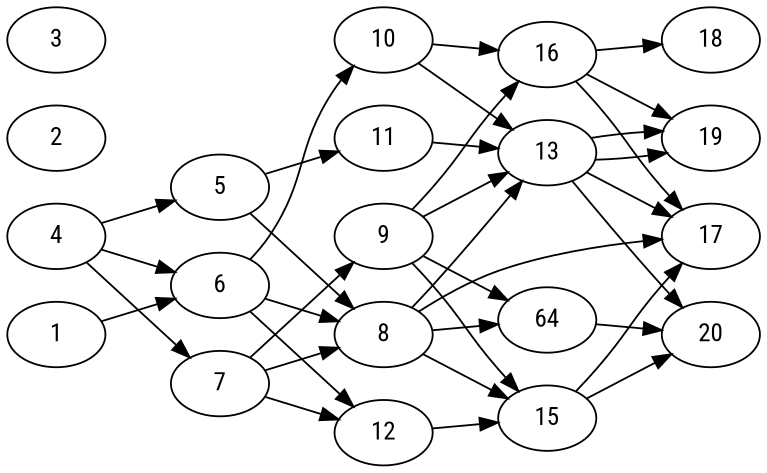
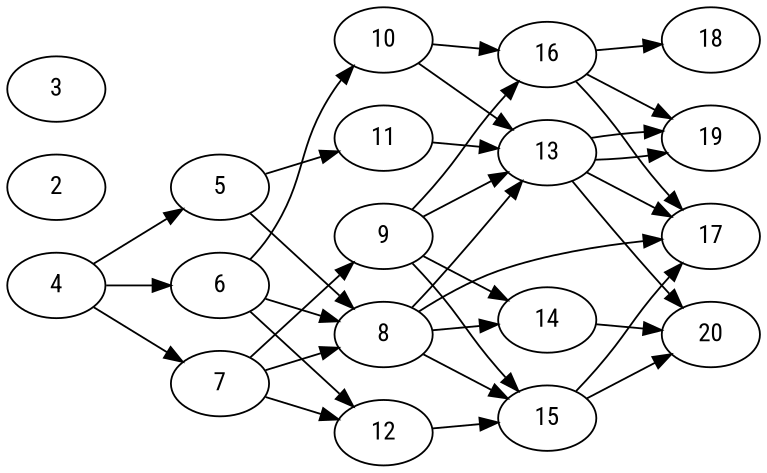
node "64": label "64" -> "14"
node "1": removed
